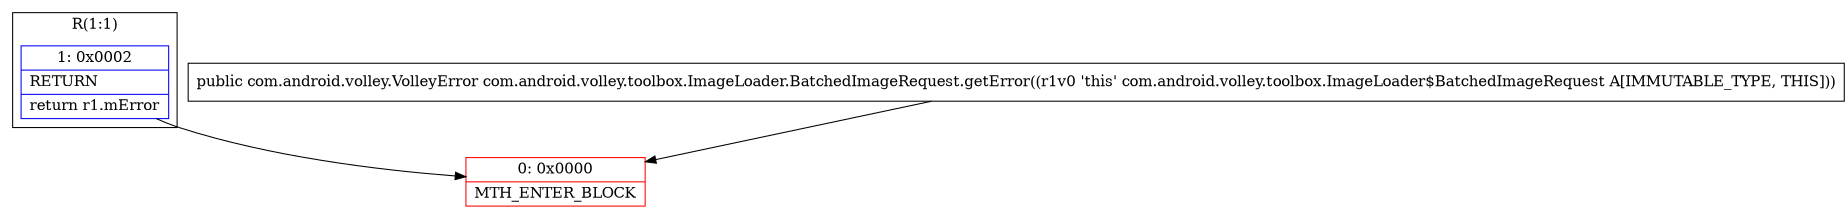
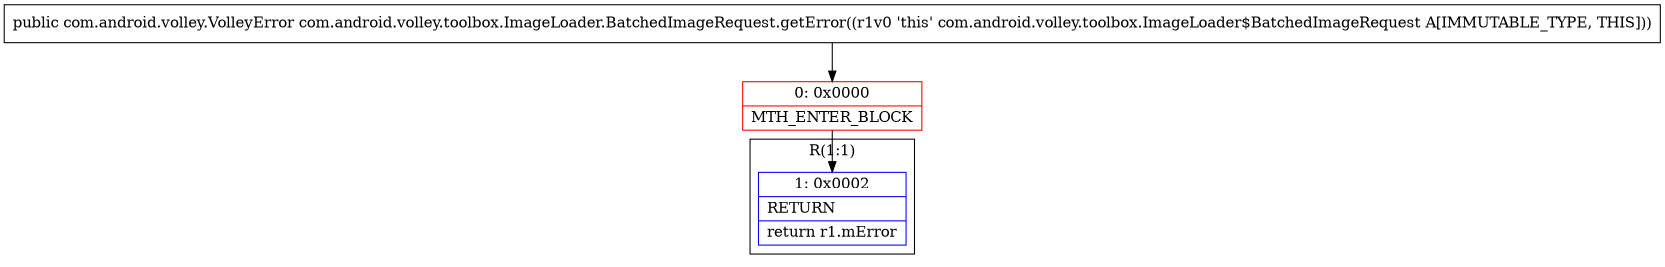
edge "1: 0x0002" -> "0: 0x0000": reversed
